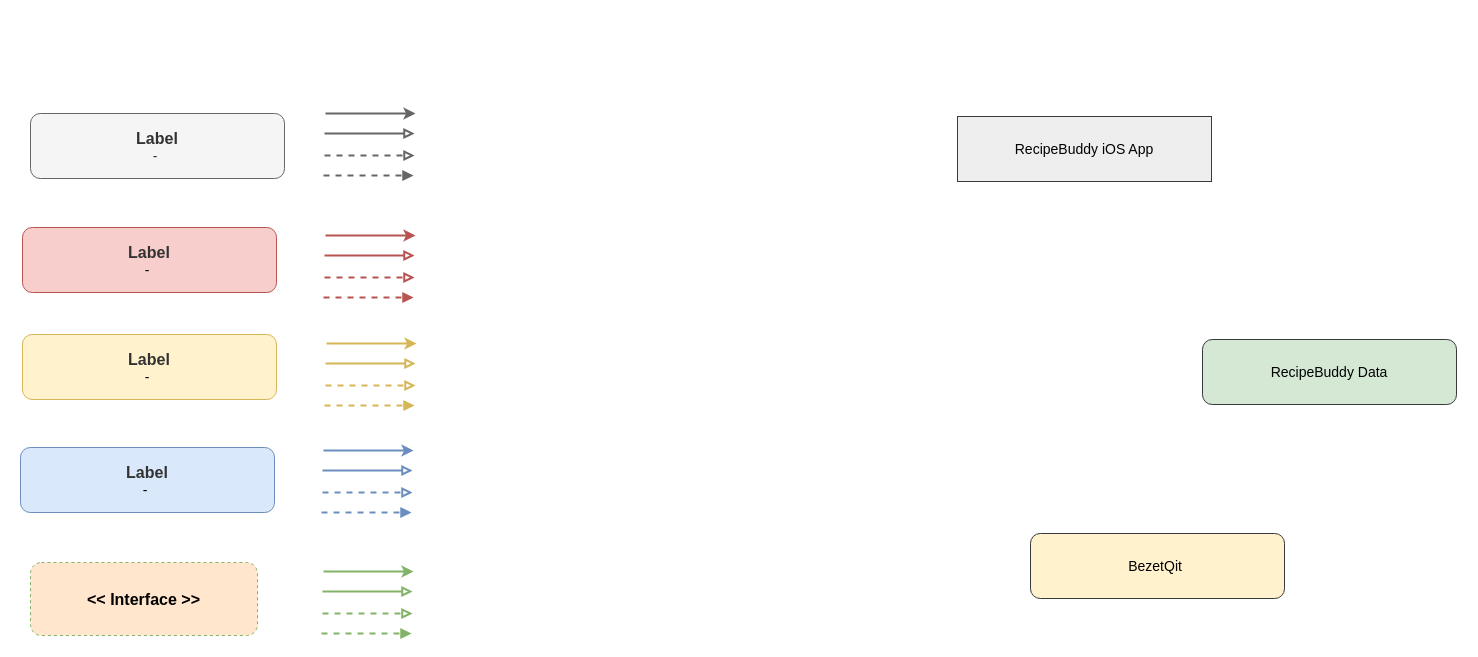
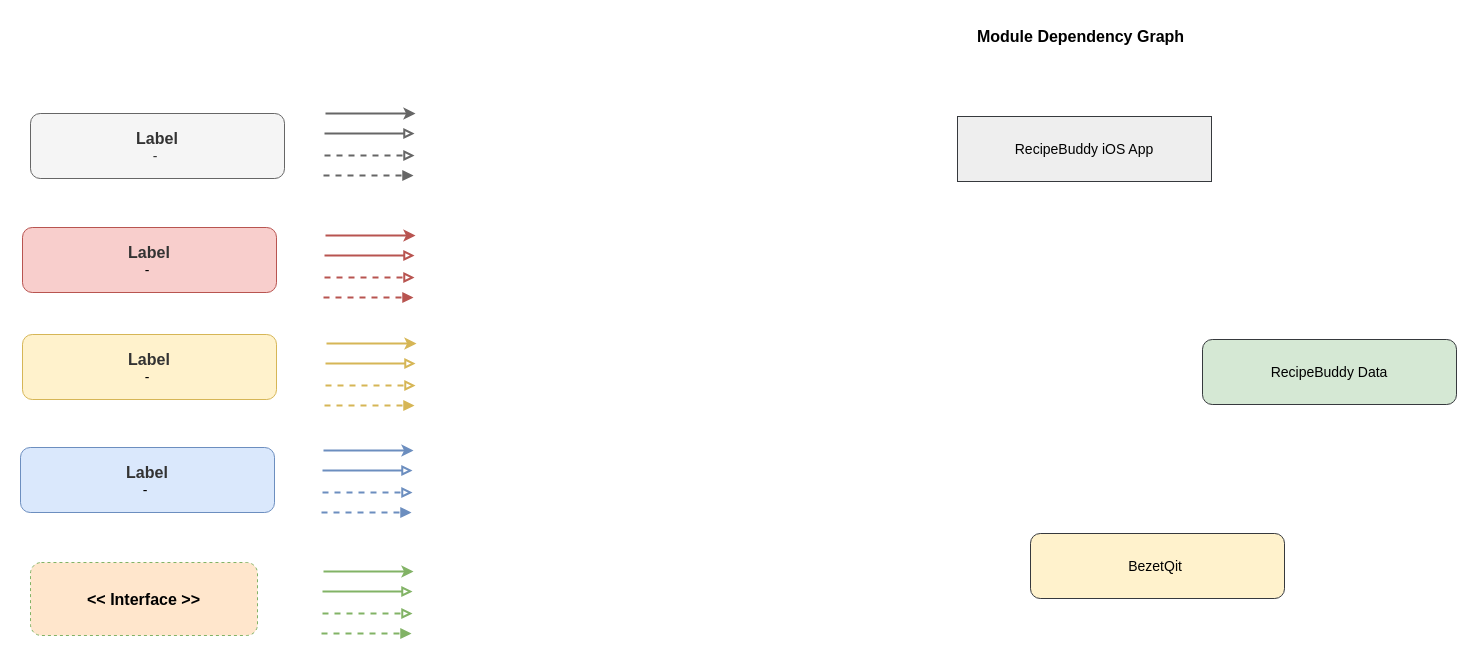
node "Module Dependency Graph": added
